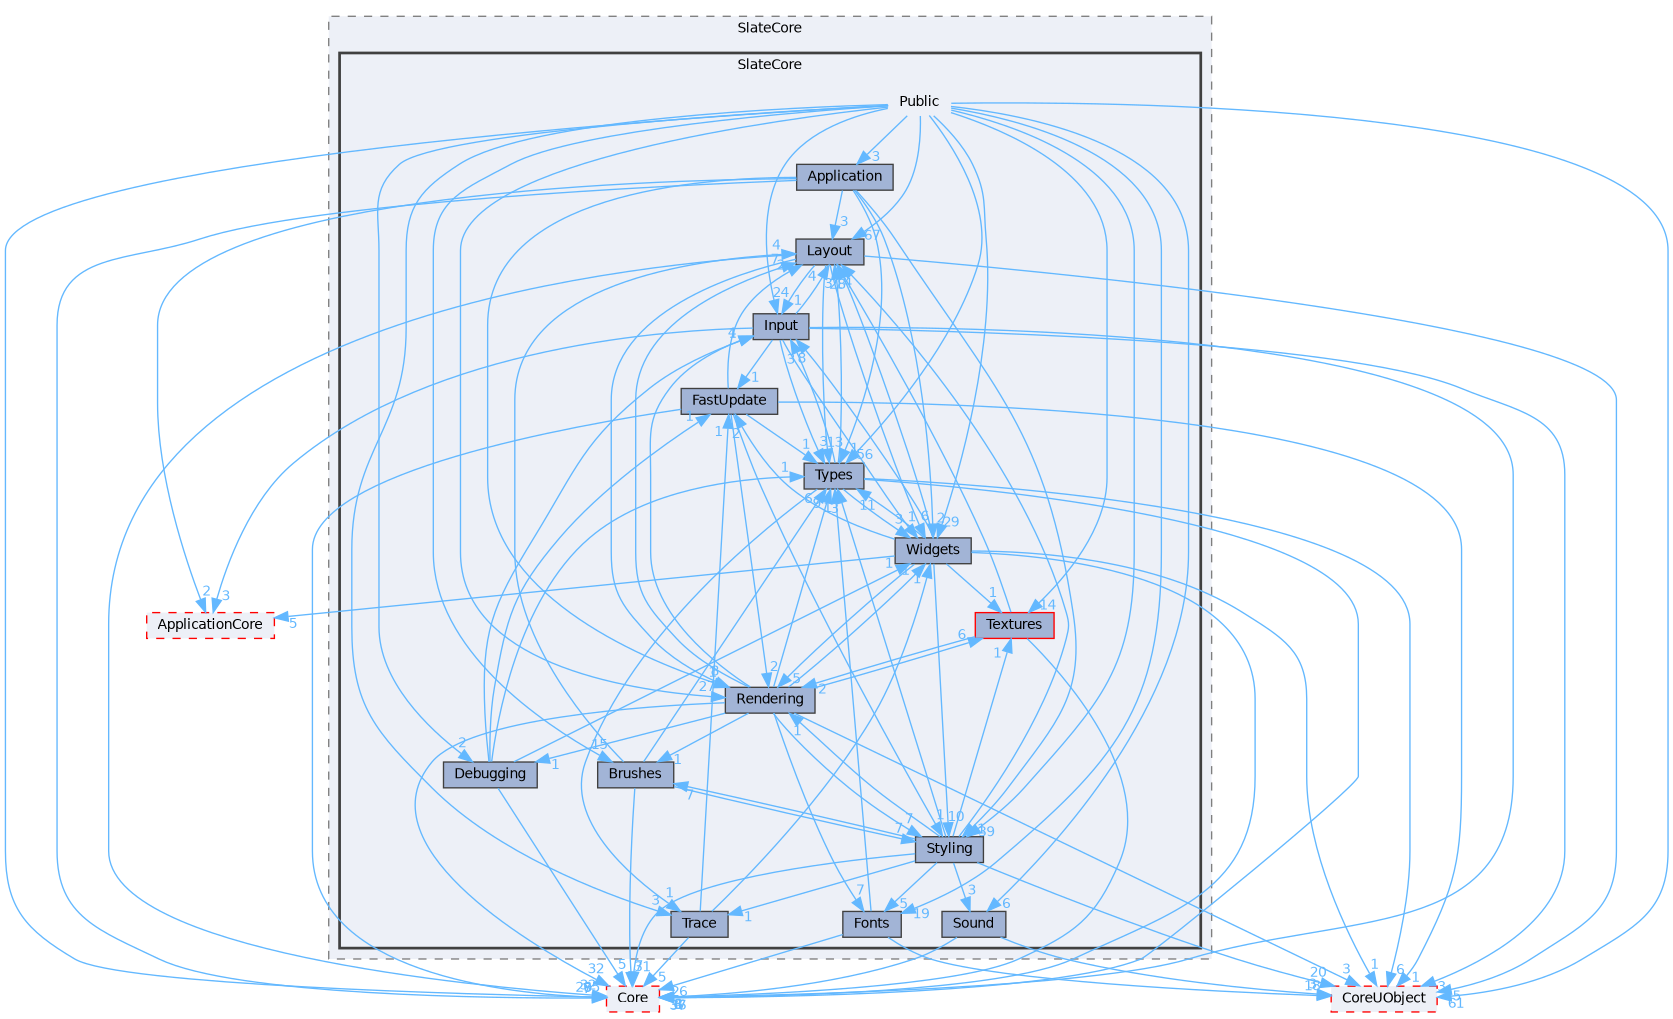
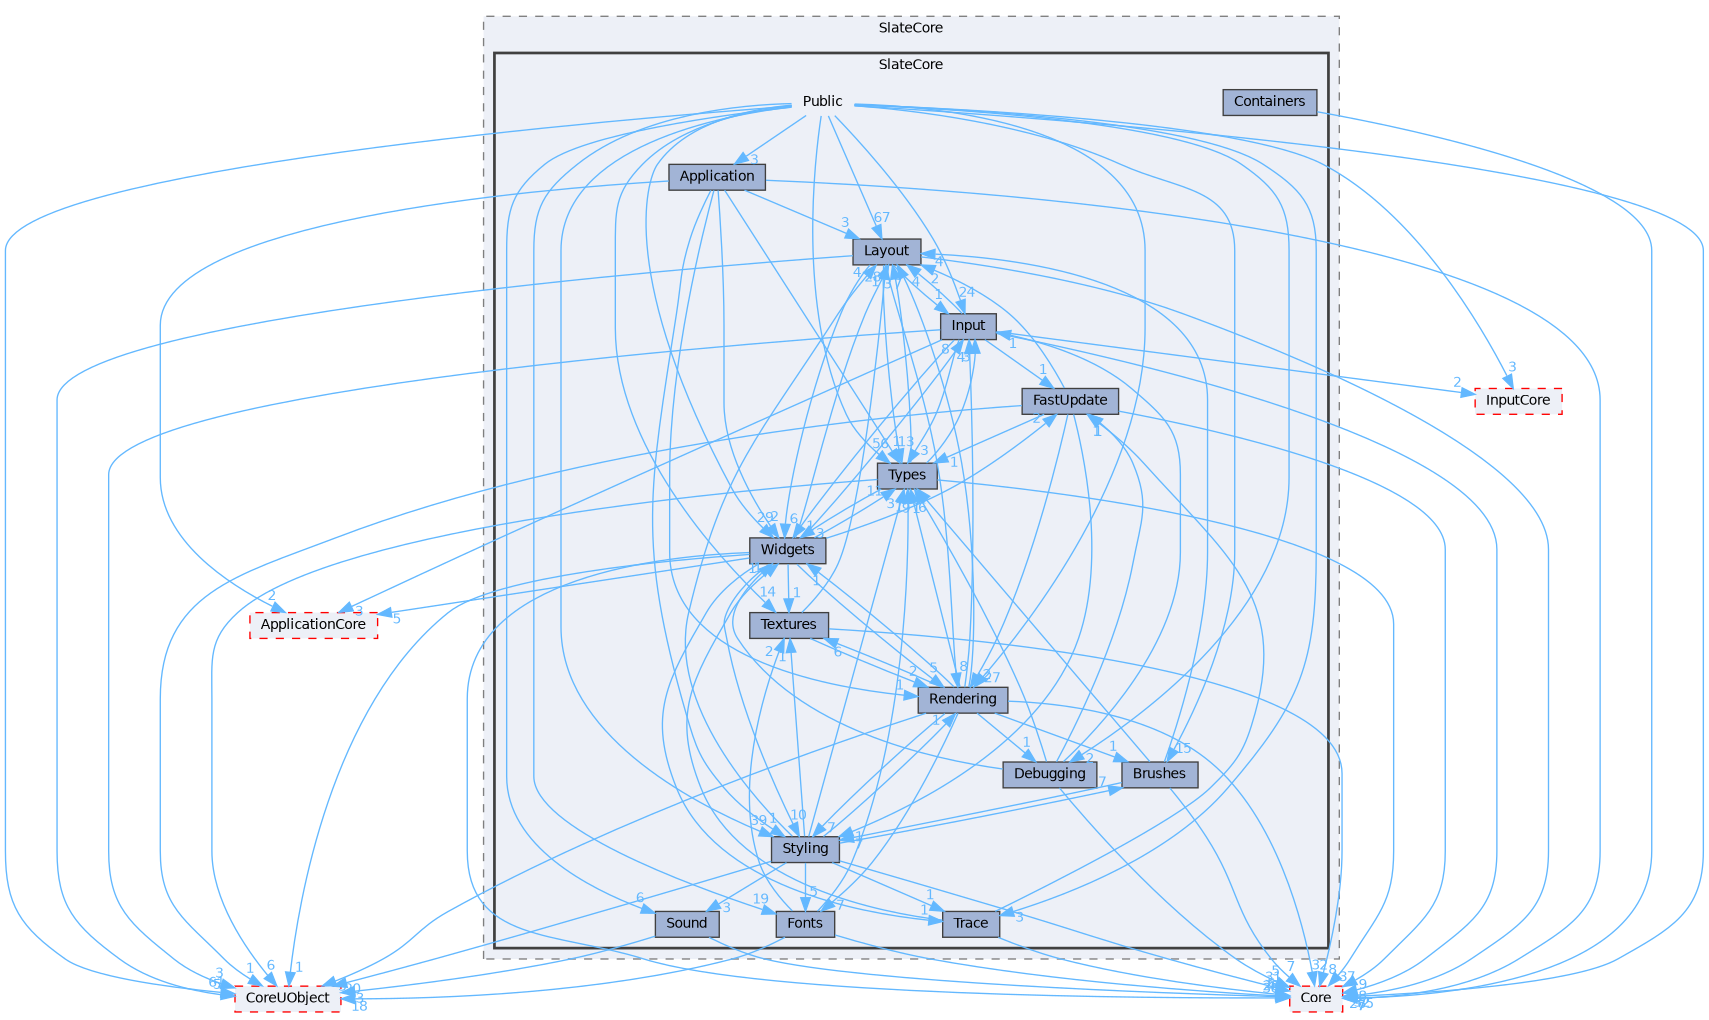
node "Containers": added
node "InputCore": added
node "Textures": color red -> grey25
edge "Types" -> "Trace": now "Widgets" -> "Trace"
edge "Fonts" -> "Textures": added
